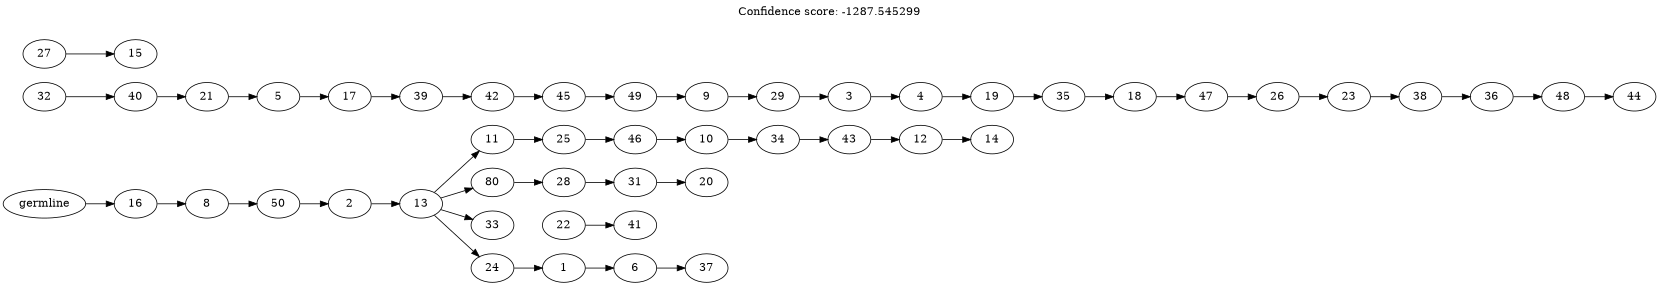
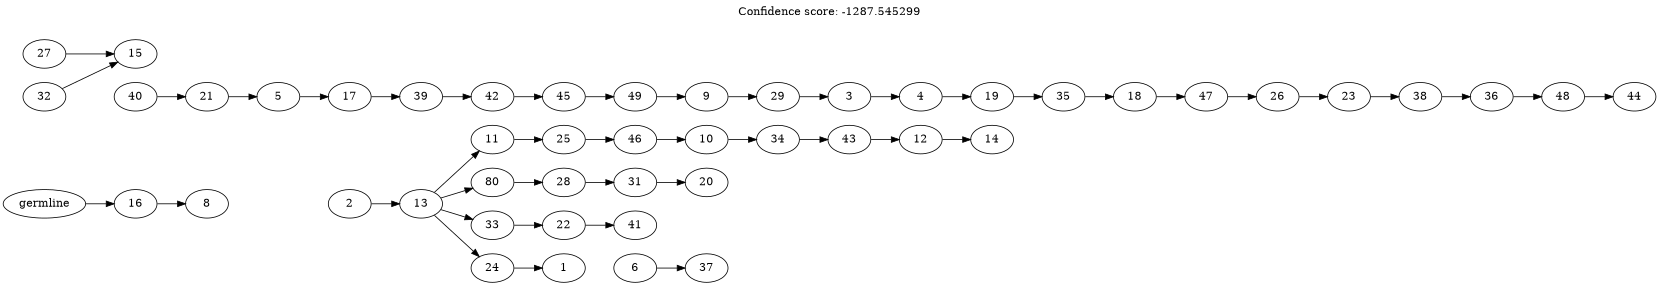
edge "32" -> "40": now "32" -> "15"
node "50": removed
edge "33" -> "22": added
edge "1" -> "6": removed
